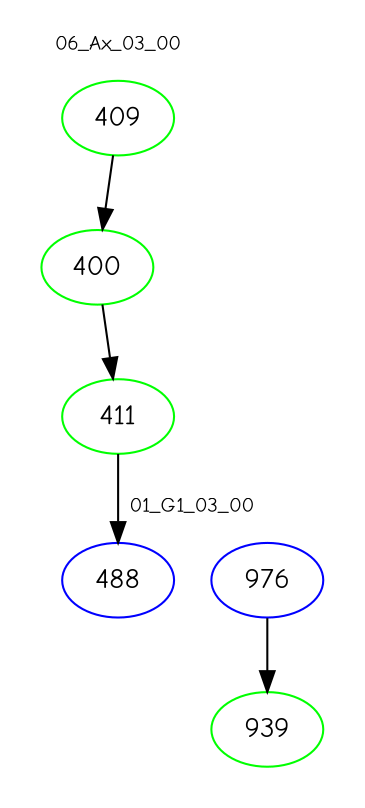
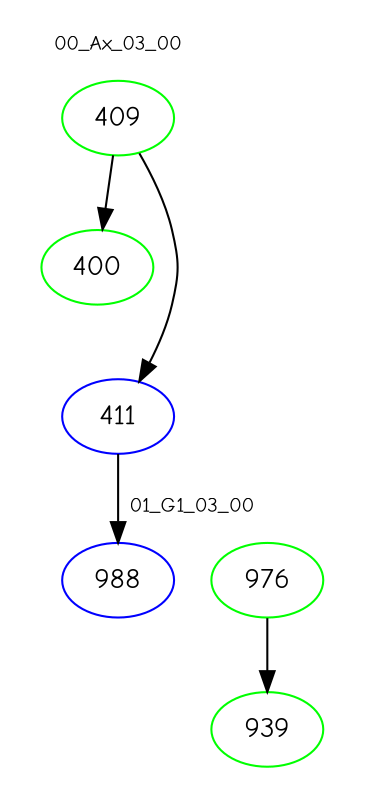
cluster "06_Ax_03_00": label "06_Ax_03_00" -> "00_Ax_03_00"
edge "400" -> "411": now "409" -> "411"
node "411": color green -> blue
node "488": label "488" -> "988"
node "976": color blue -> green
